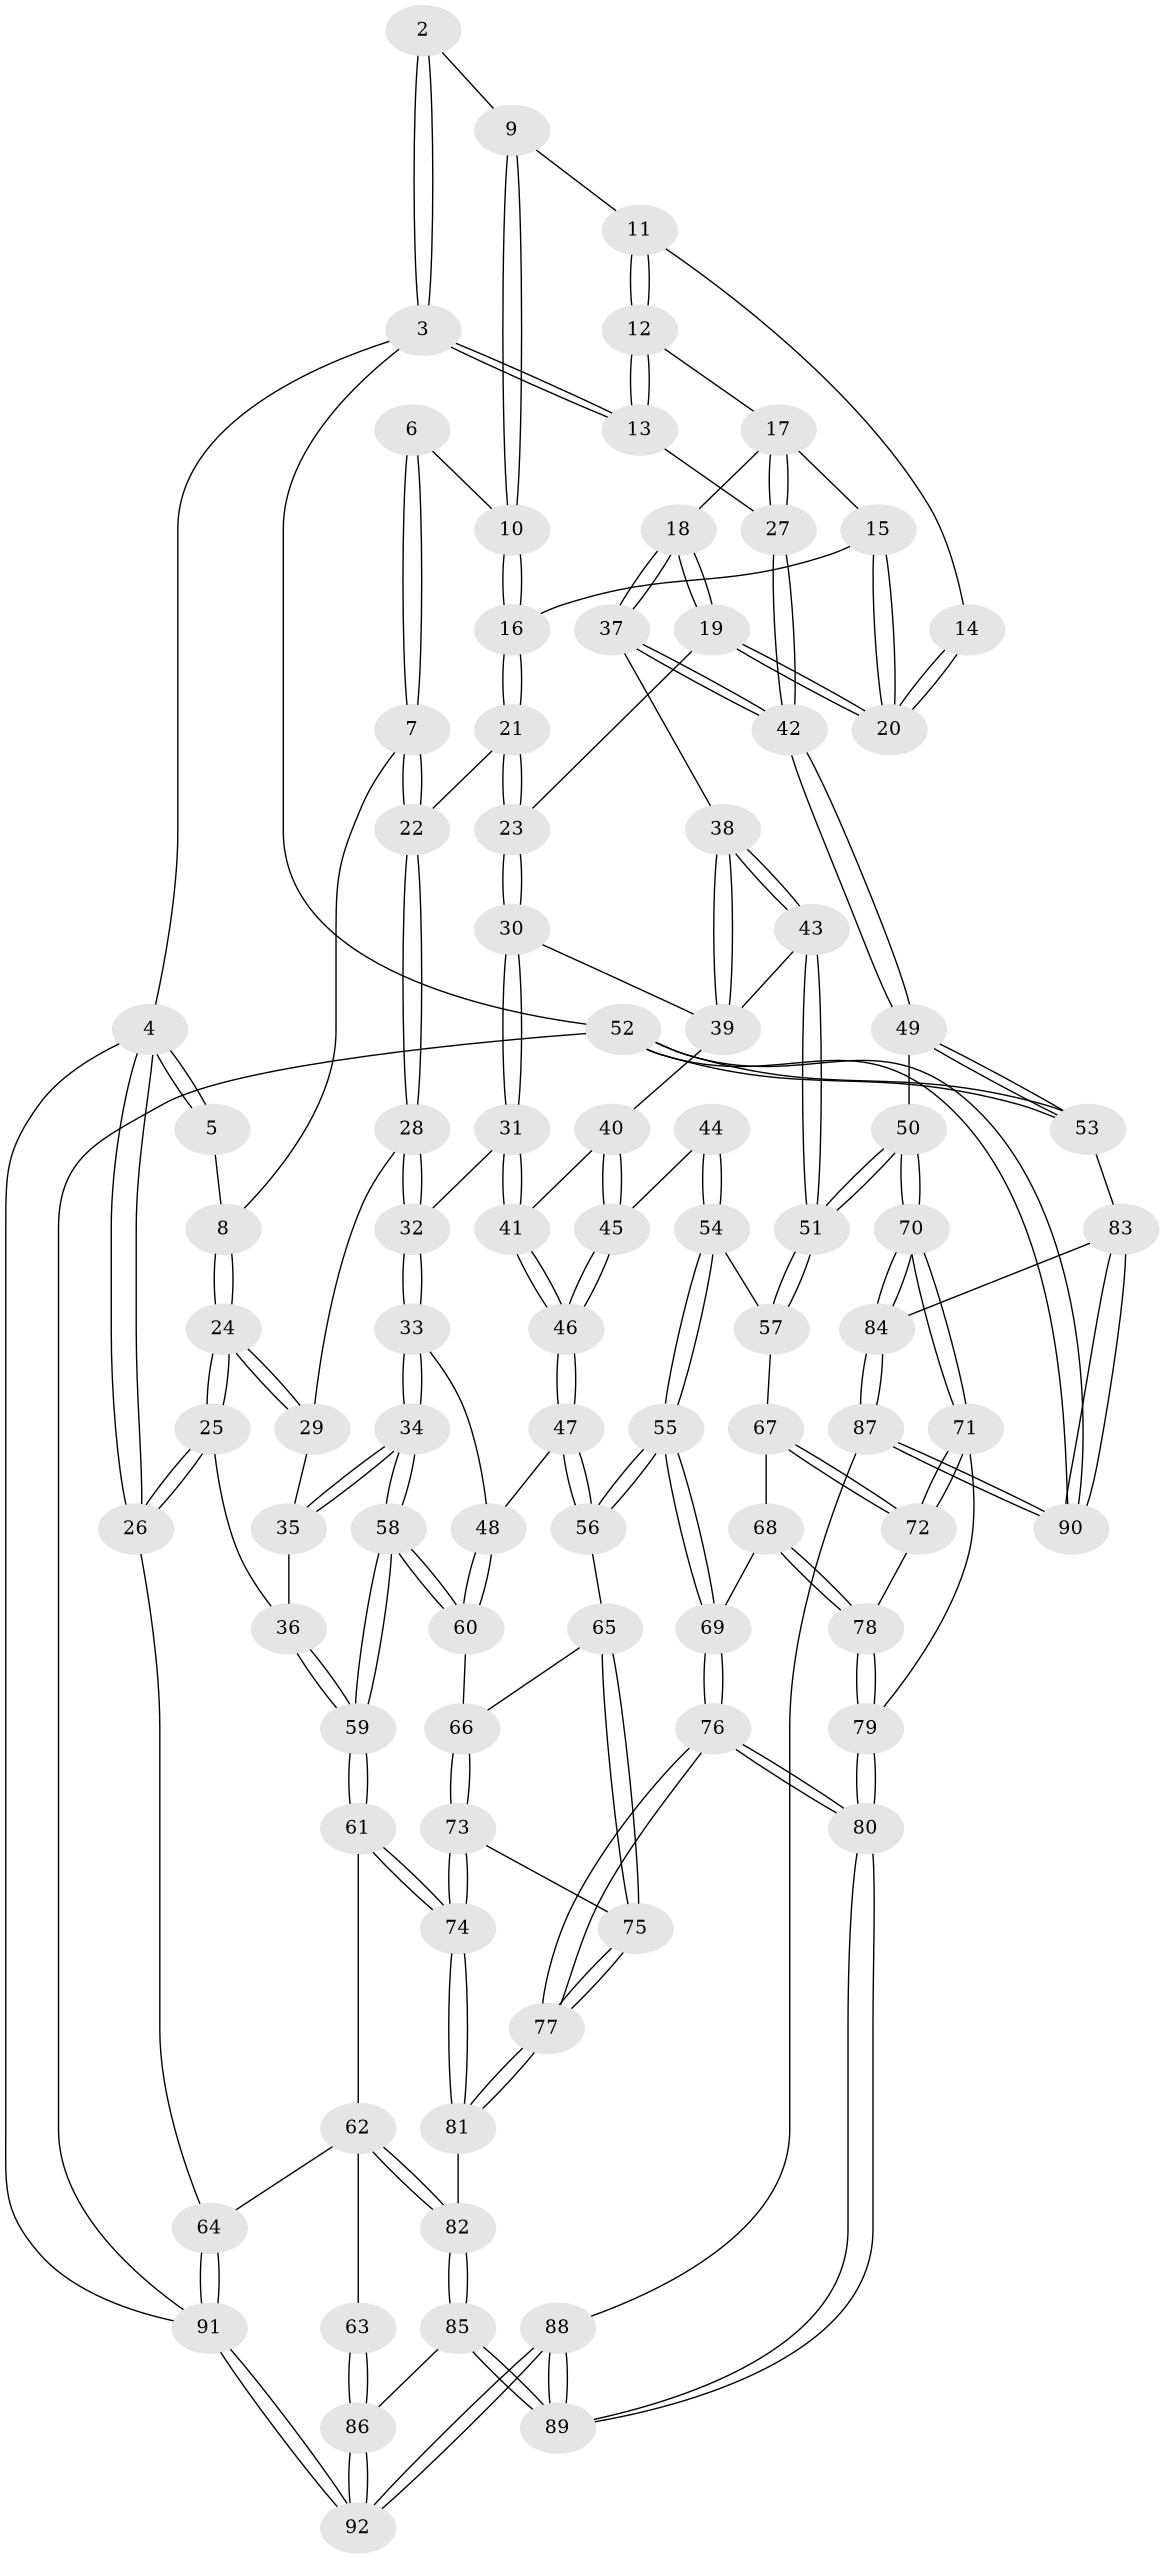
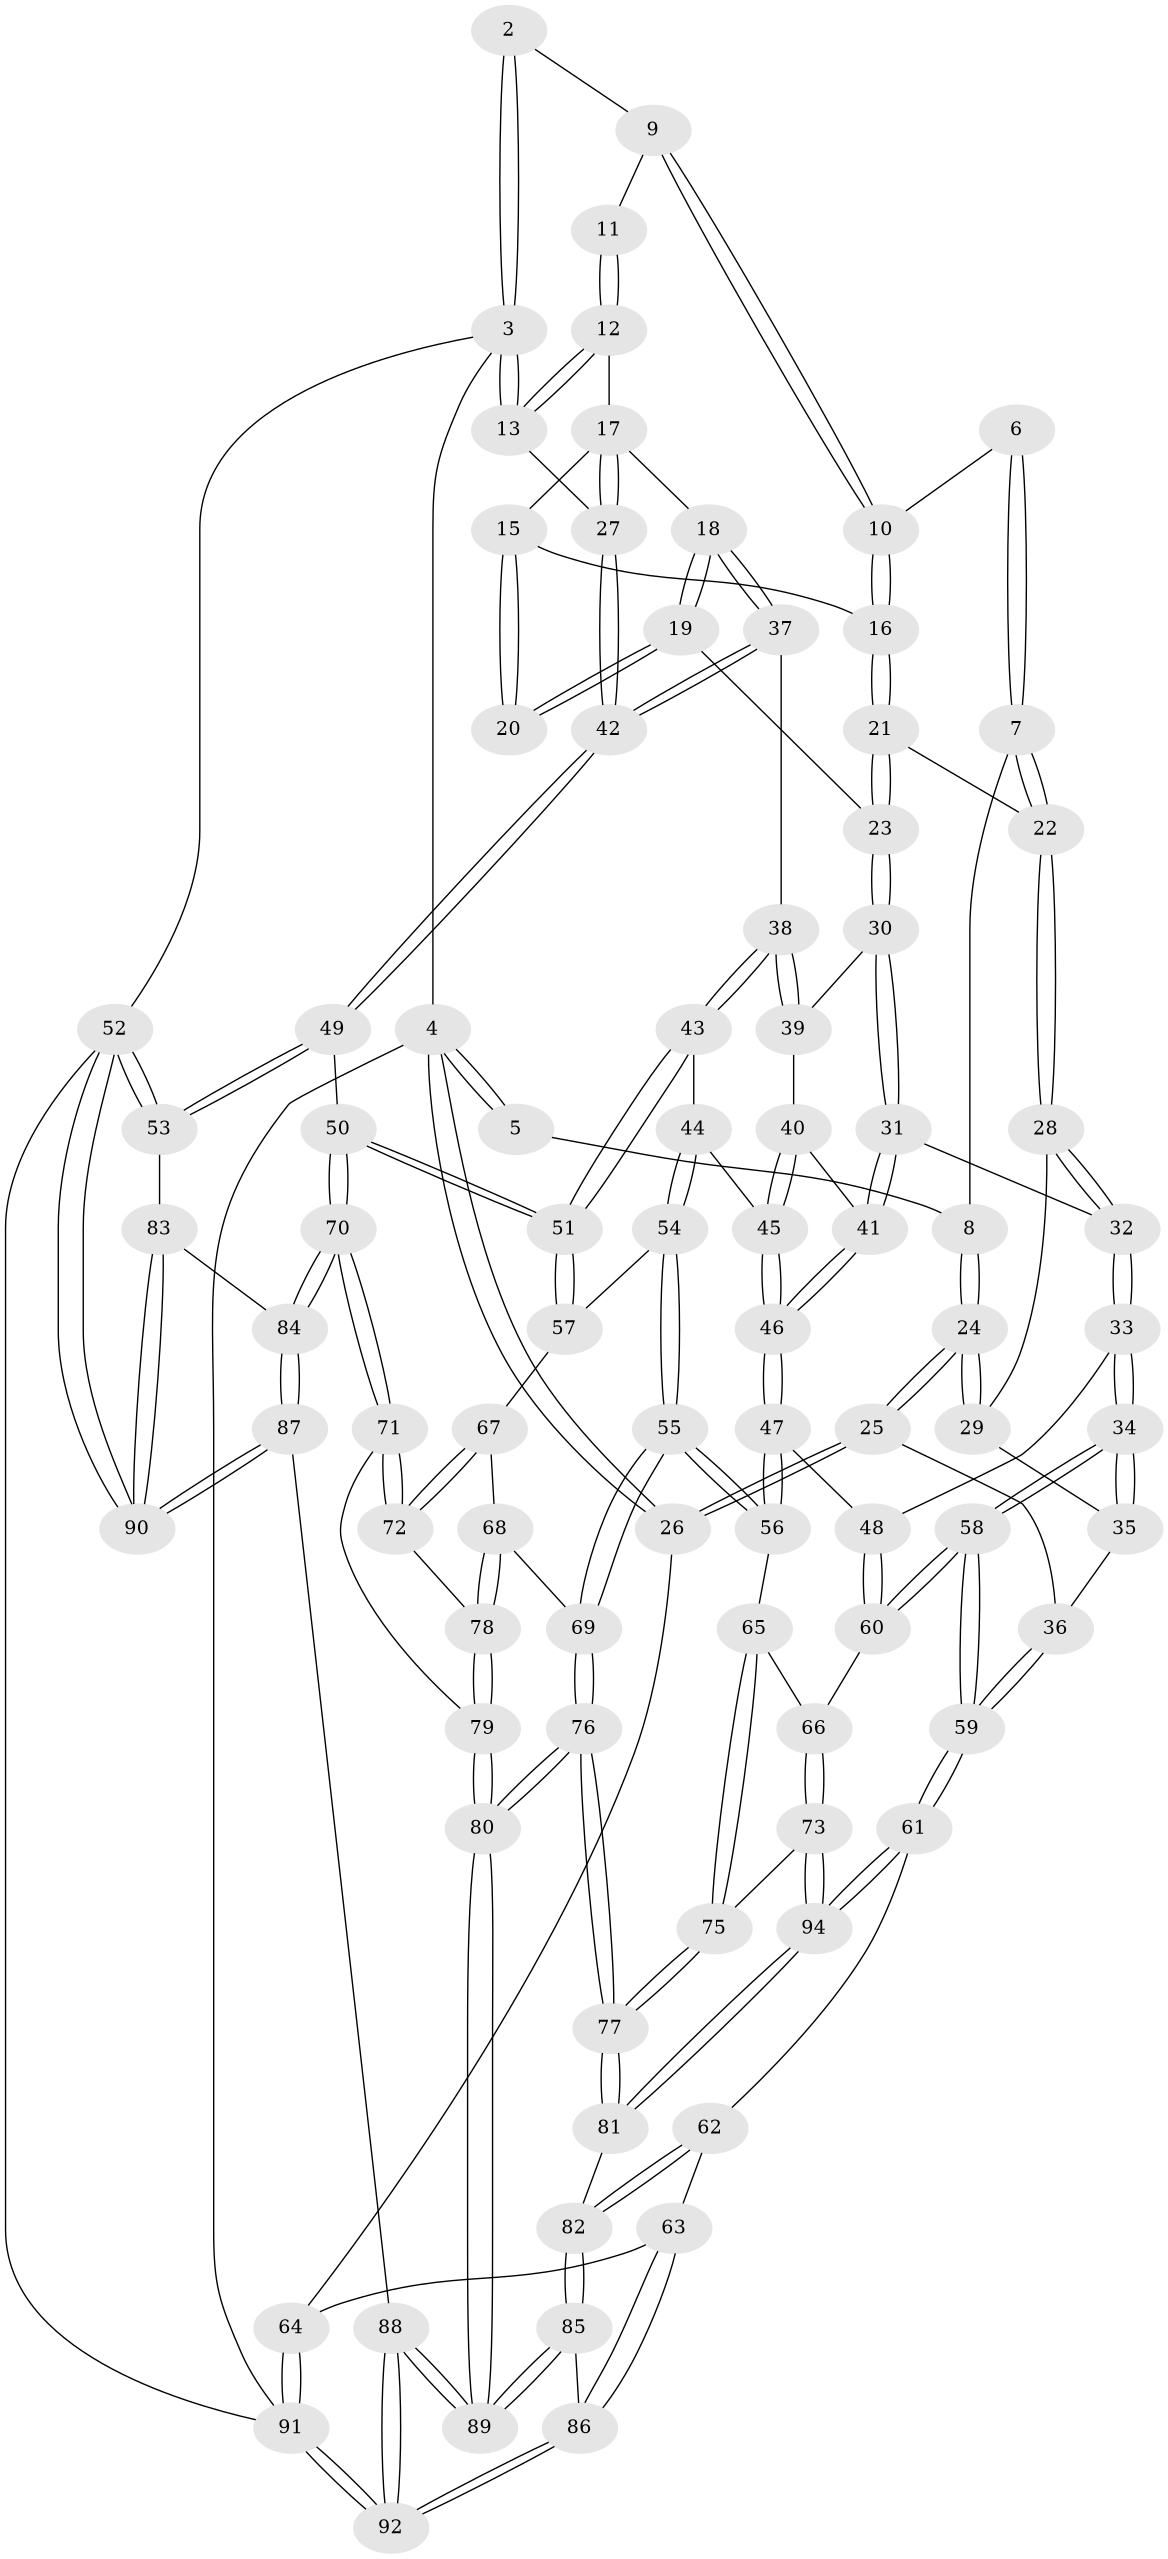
node "14": removed
edge "43" -- "39": now "43" -- "44"
node "74": label "74" -> "94"
edge "62" -- "64": now "63" -- "64"
